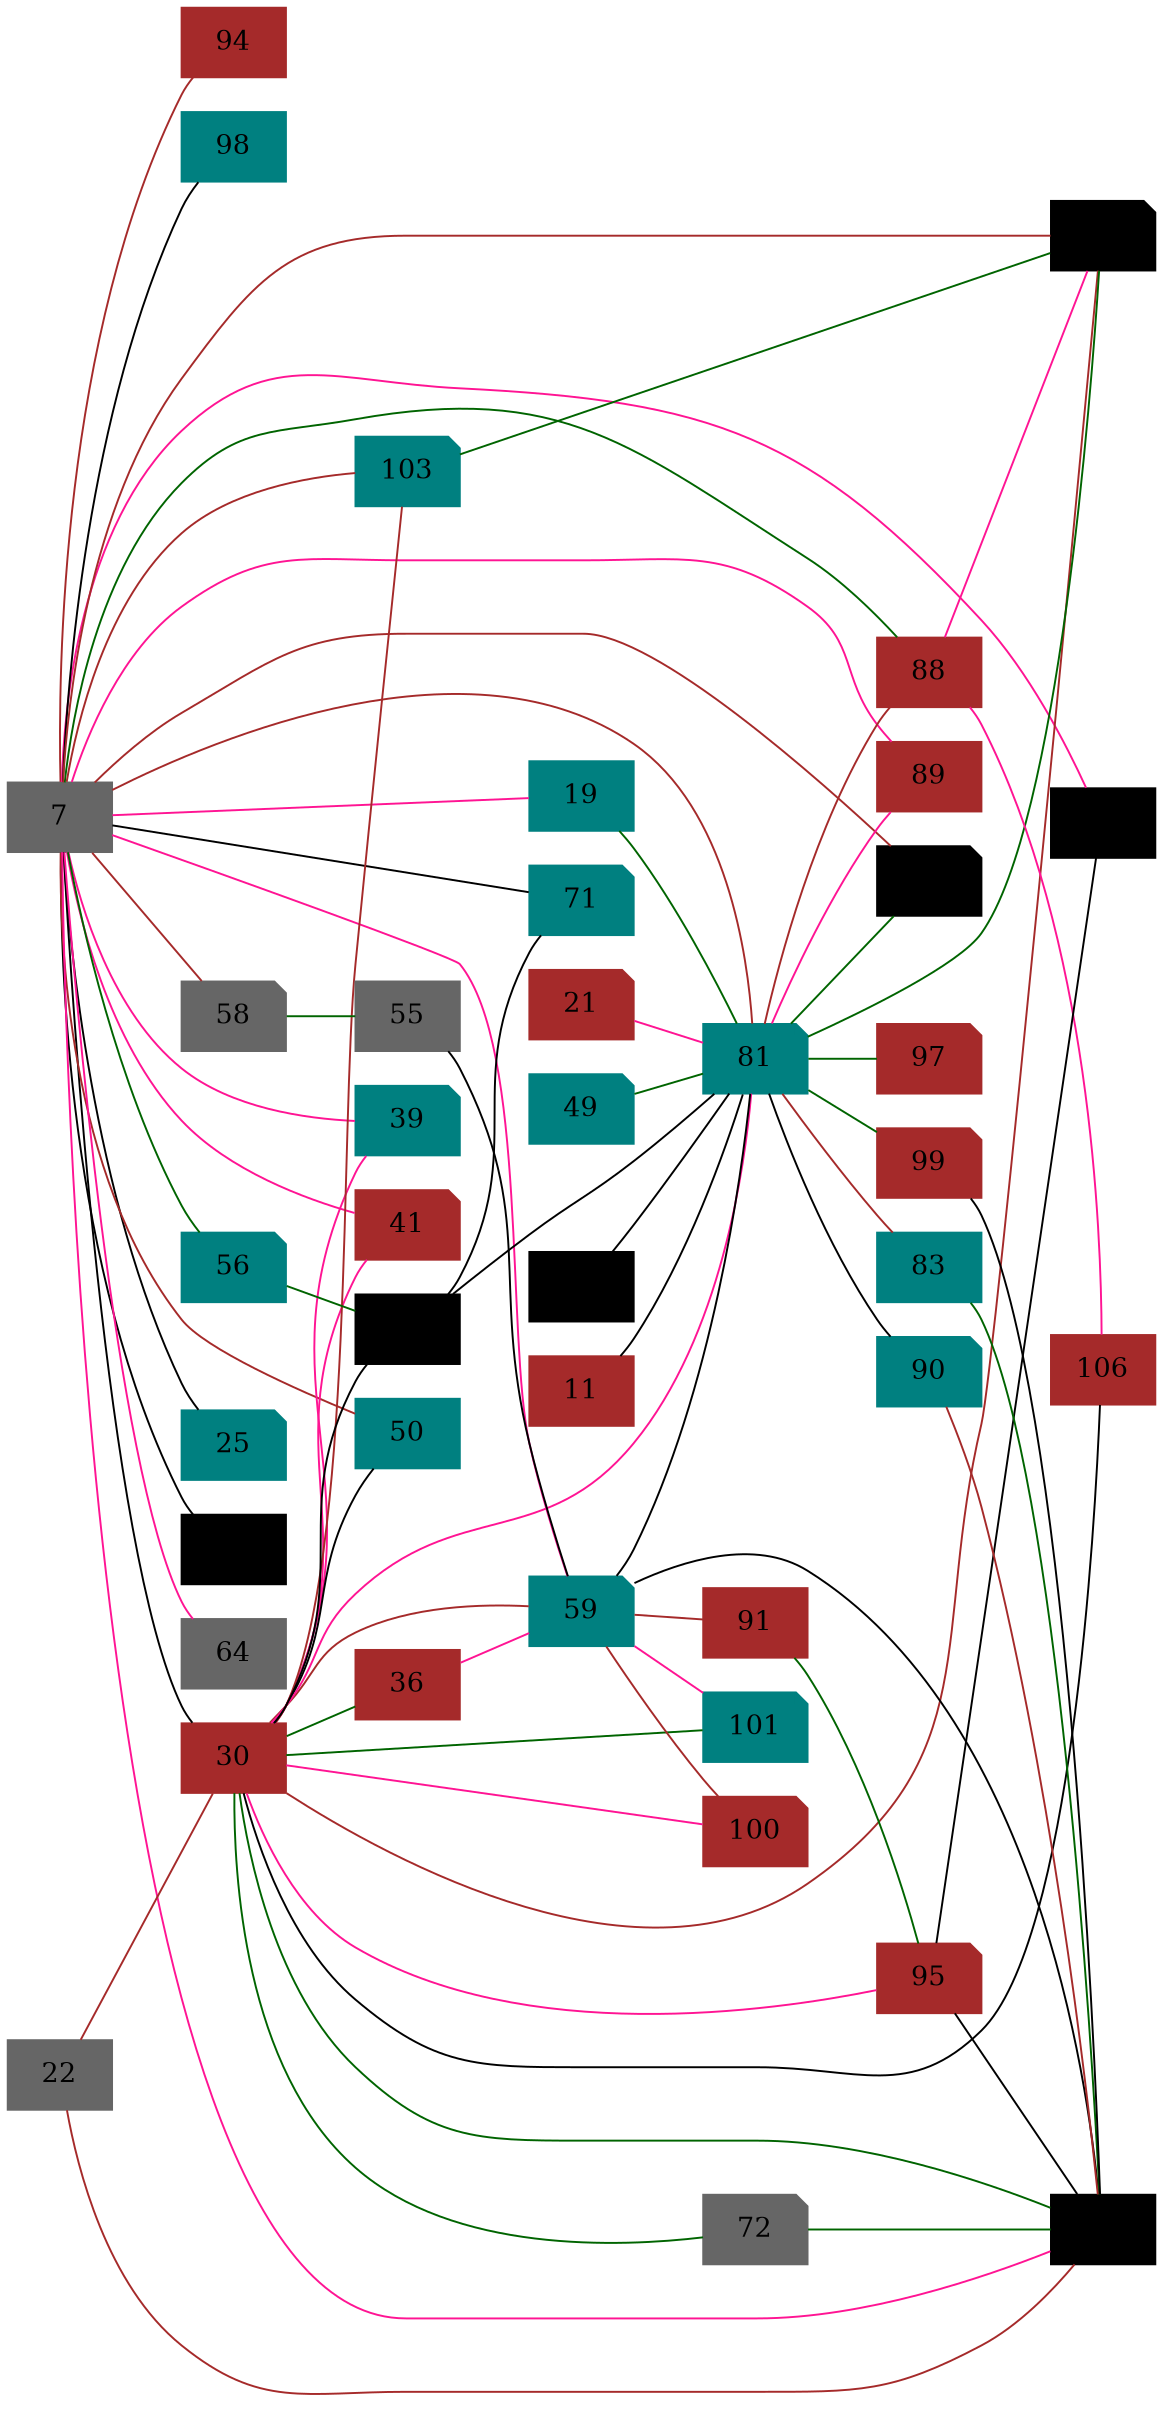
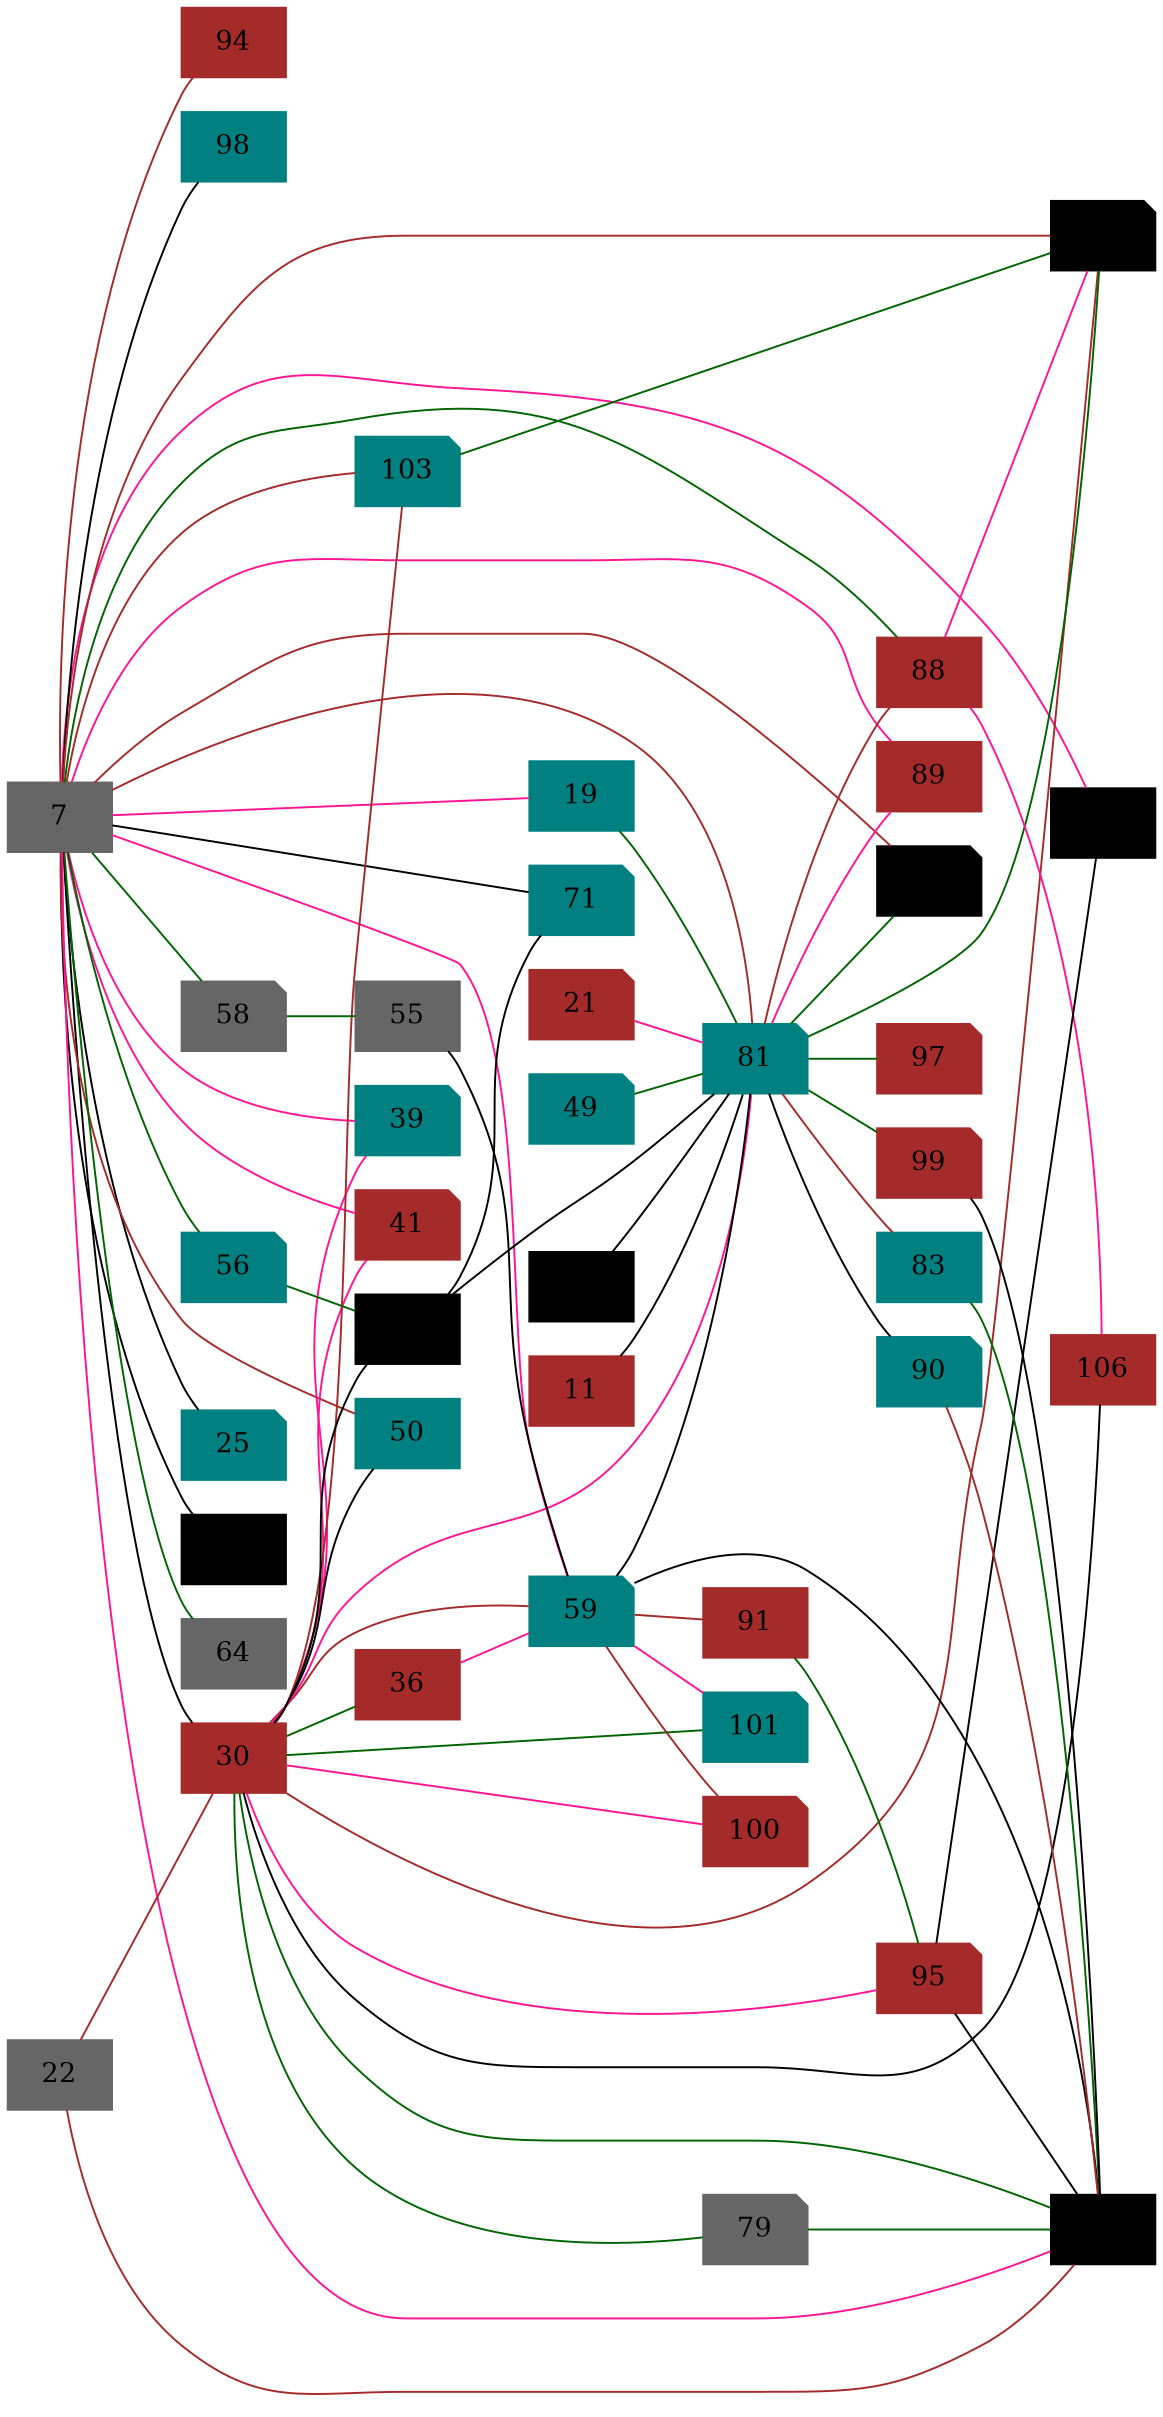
edge "7" -- "58": color brown -> darkgreen
edge "7" -- "64": color deeppink -> darkgreen
node "72": label "72" -> "79"
